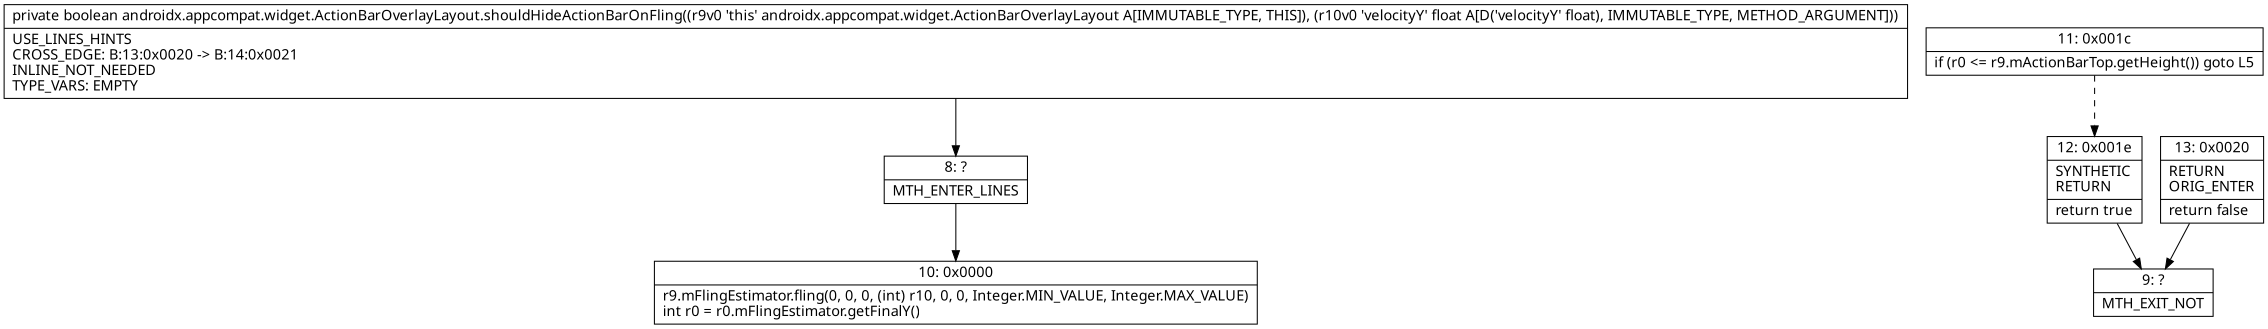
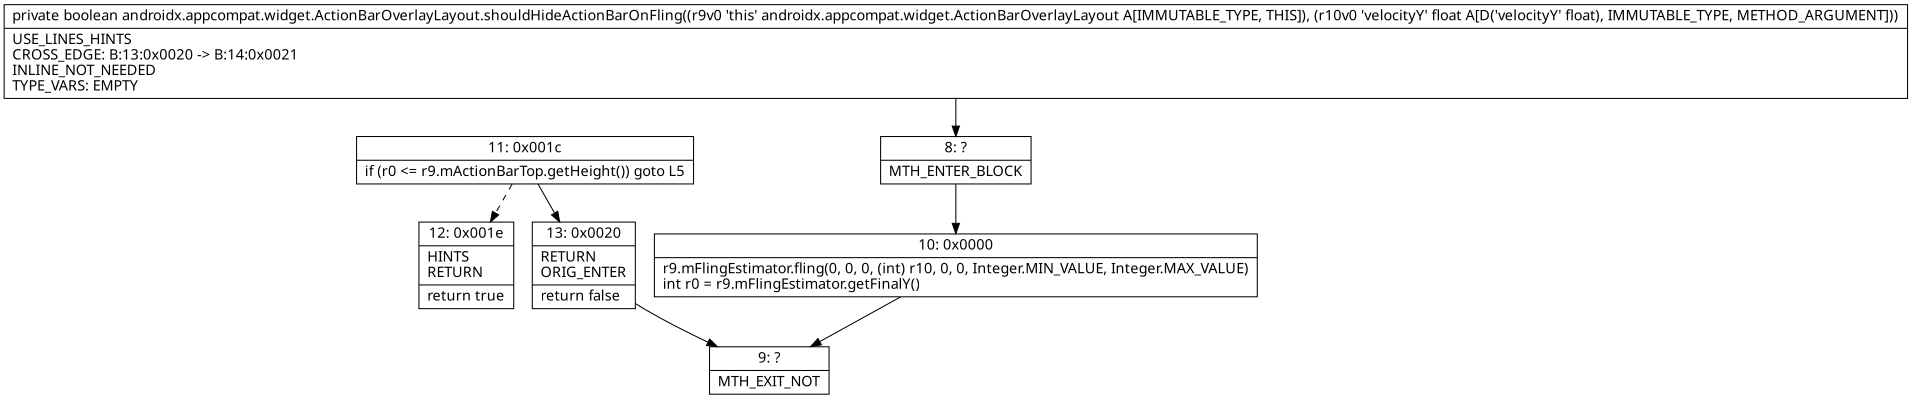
node "12: 0x001e": text "SYNTHETIC" -> "HINTS"
node "8: ?": text "MTH_ENTER_LINES" -> "MTH_ENTER_BLOCK"
edge "11: 0x001c" -> "13: 0x0020": added
edge "12: 0x001e" -> "9: ?": now "10: 0x0000" -> "9: ?"
node "10: 0x0000": text "int r0 = r0.mFlingEstimator.getFinalY()" -> "int r0 = r9.mFlingEstimator.getFinalY()"
